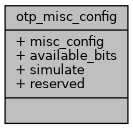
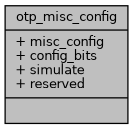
node "otp_misc_config": text "+ available_bits" -> "+ config_bits"
